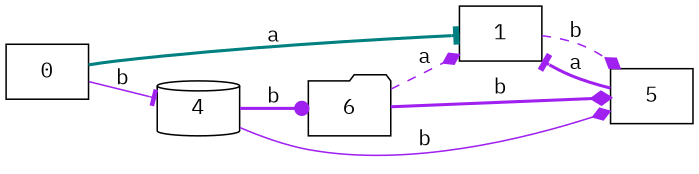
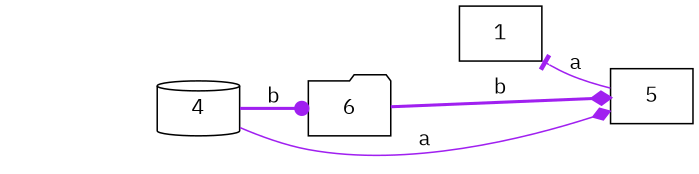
edge "1" -> "5": removed, label "b"
node "0": removed
edge "6" -> "1": removed, label "a"
edge "5" -> "1": style bold -> solid
edge "4" -> "5": label "b" -> "a"
